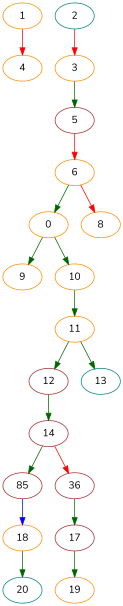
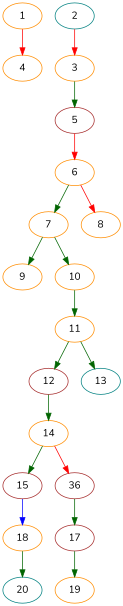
node "0": label "0" -> "7"
node "14": color brown -> darkorange
node "85": label "85" -> "15"
